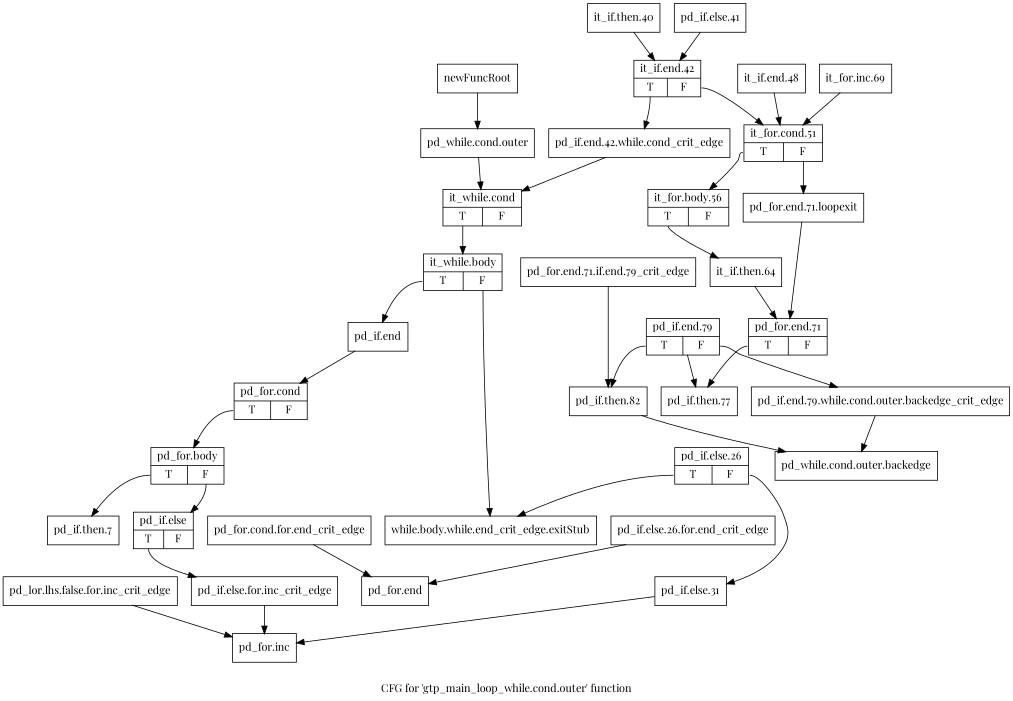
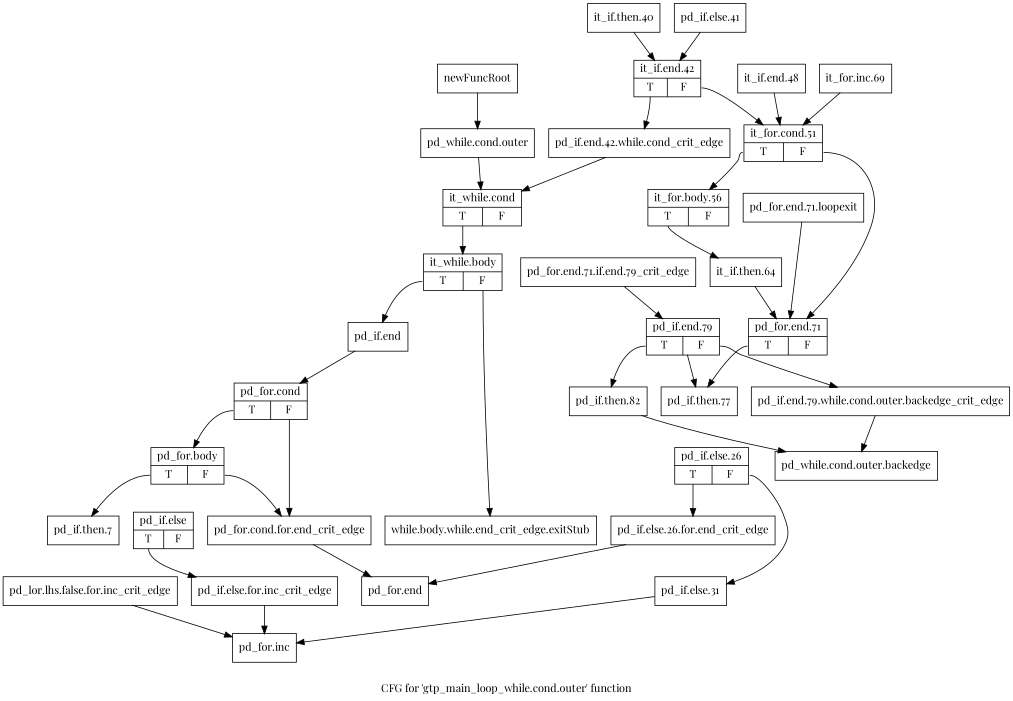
edge "it_for.cond.51" -> "pd_for.end.71.loopexit": now "it_for.cond.51" -> "pd_for.end.71"
edge "pd_for.end.71.if.end.79_crit_edge" -> "pd_if.then.82": now "pd_for.end.71.if.end.79_crit_edge" -> "pd_if.end.79"
edge "pd_for.cond" -> "pd_for.cond.for.end_crit_edge": added
edge "pd_if.else.26" -> "while.body.while.end_crit_edge.exitStub": now "pd_if.else.26" -> "pd_if.else.26.for.end_crit_edge"
edge "pd_for.body" -> "pd_if.else": now "pd_for.body" -> "pd_for.cond.for.end_crit_edge"
